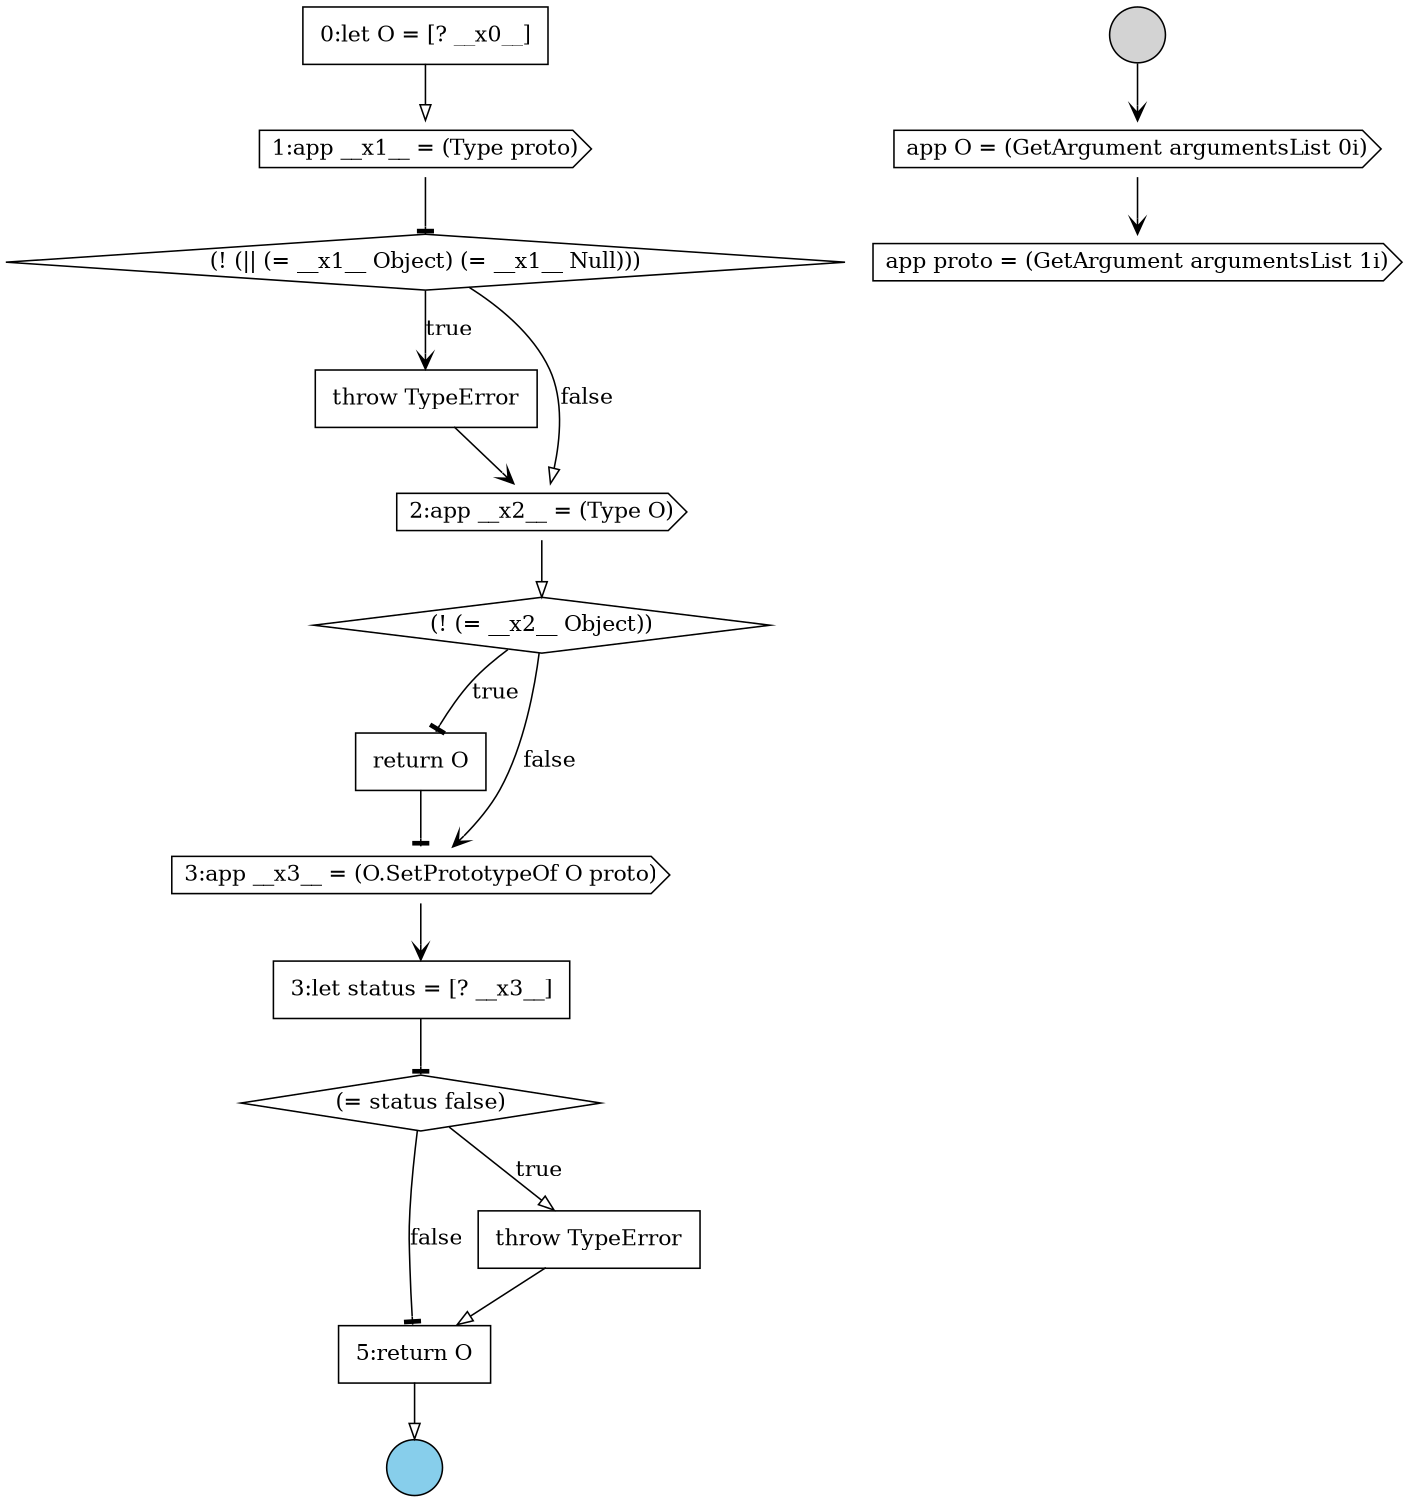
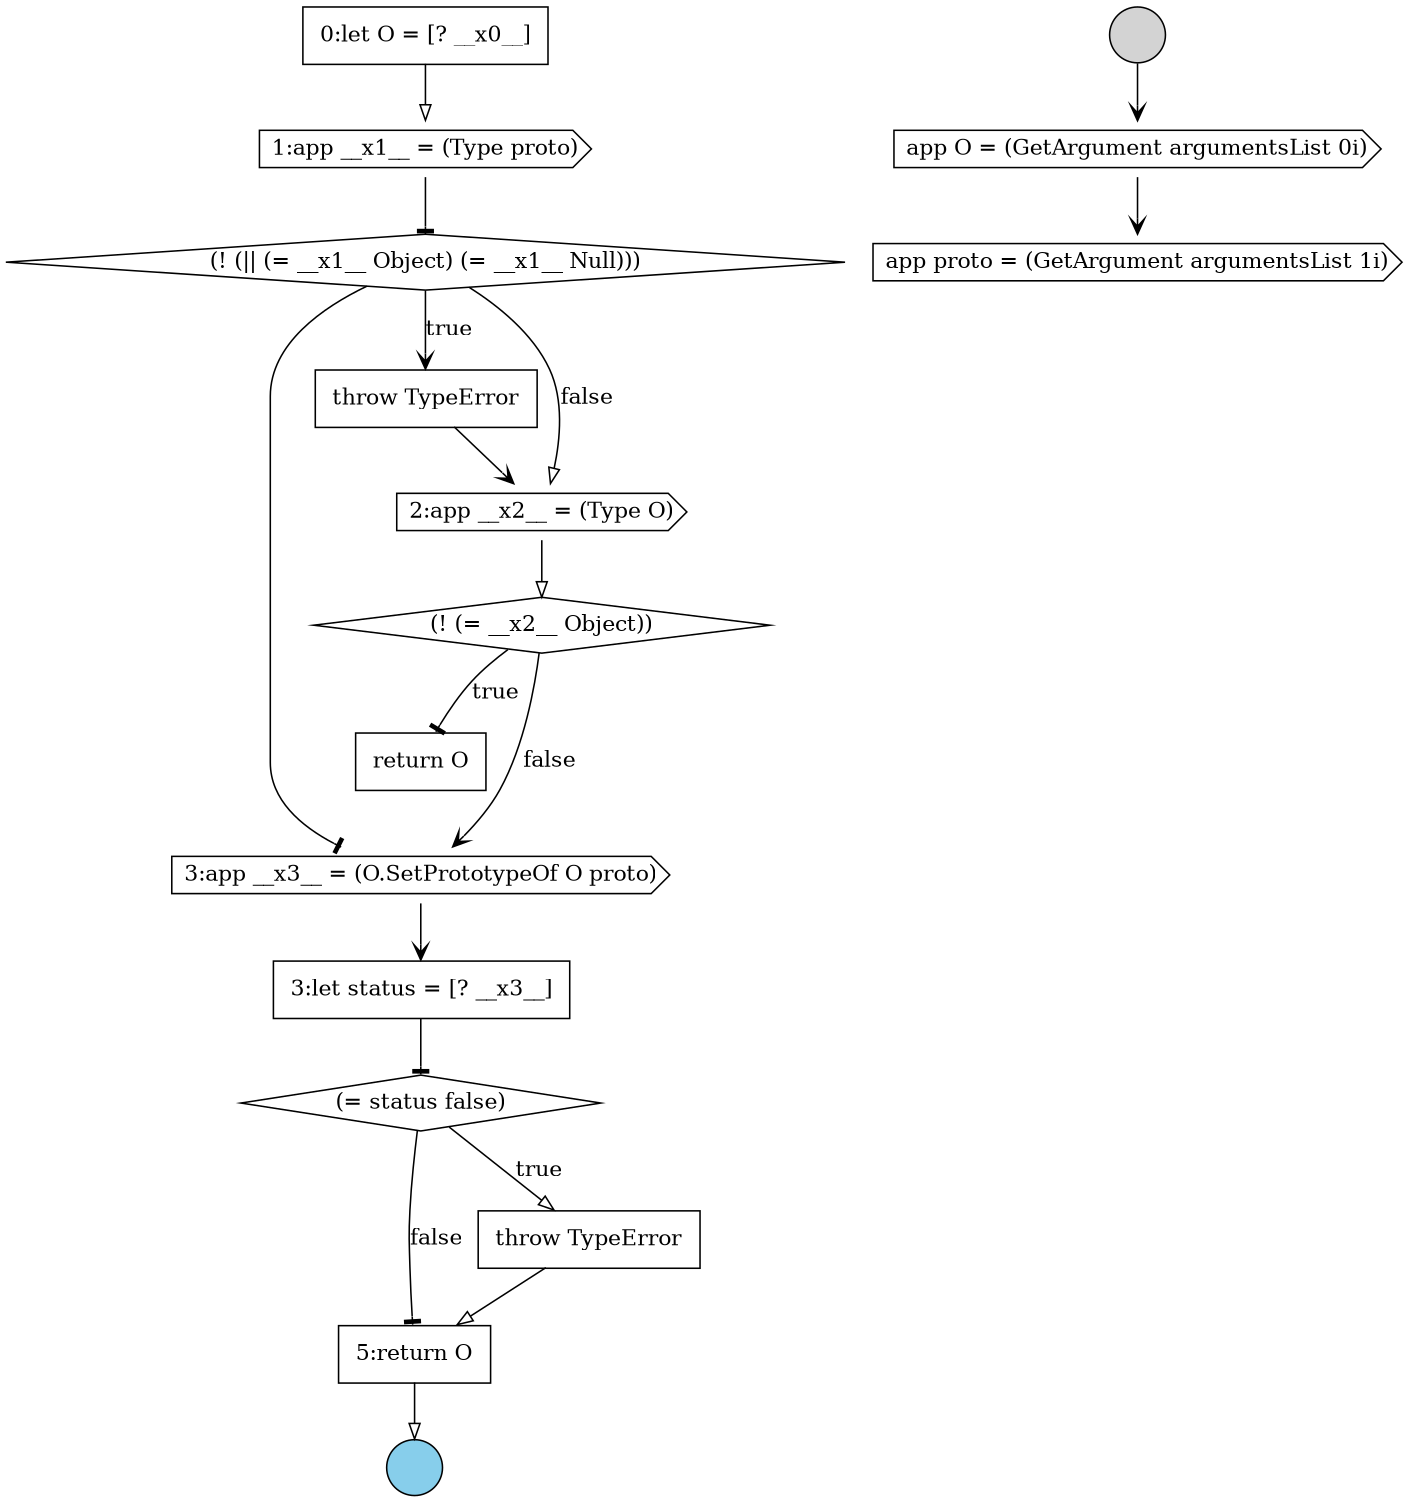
edge "return O" -> "3:app __x3__ = (O.SetPrototypeOf O proto)": now "(! (|| (= __x1__ Object) (= __x1__ Null)))" -> "3:app __x3__ = (O.SetPrototypeOf O proto)"
